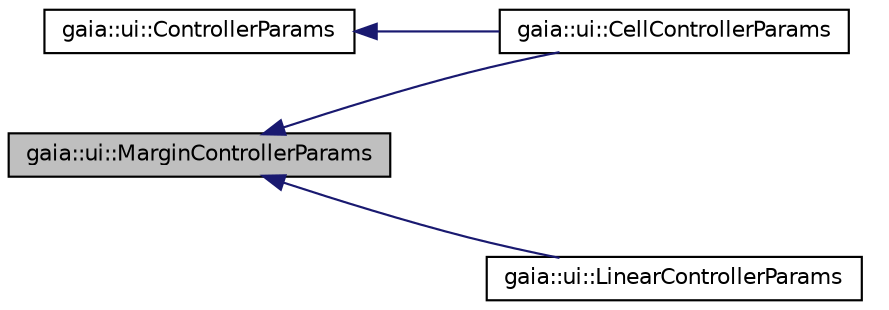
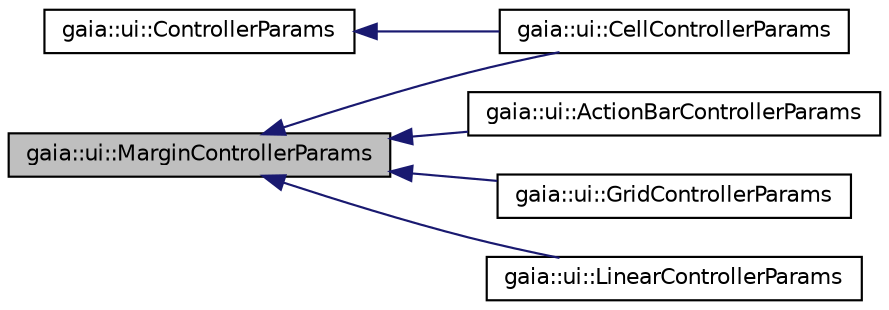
node "gaia::ui::ActionBarControllerParams": added
node "gaia::ui::GridControllerParams": added
